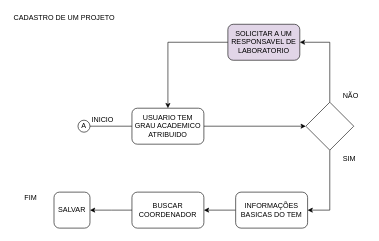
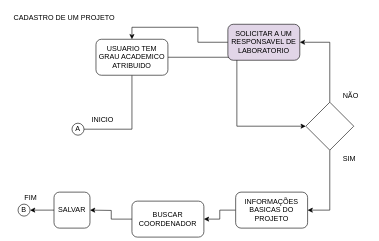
node "A": moved (84, 126) -> (78, 129)
node "USUARIO TEM GRAU ACADEMICO ATRIBUIDO": moved (168, 126) -> (132, 57)
node "B": added
edge "SALVAR" -> "B": added
node "BUSCAR COORDENADOR": moved (168, 210) -> (168, 219)
node "INFORMAÇÕES BASICAS DO TEM": label "INFORMAÇÕES BASICAS DO TEM" -> "INFORMAÇÕES BASICAS DO PROJETO"
